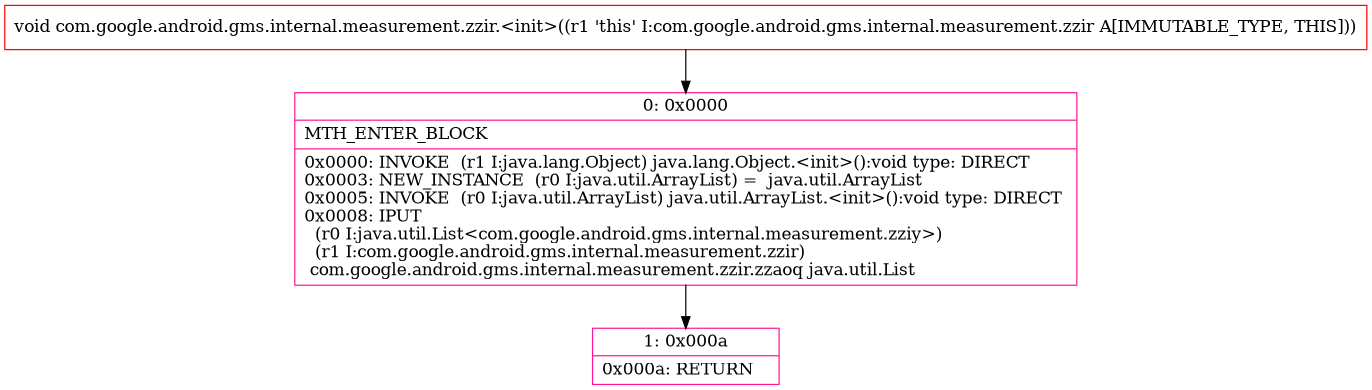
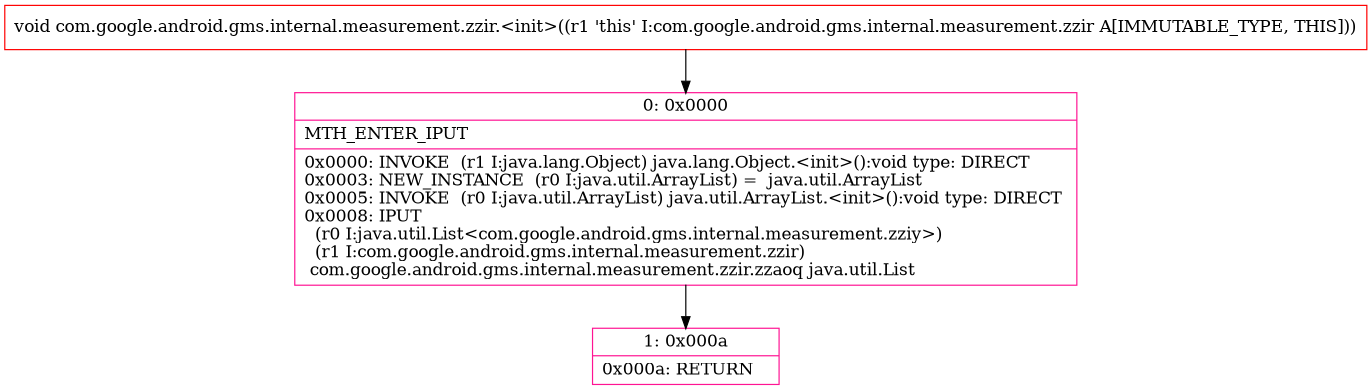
node "0: 0x0000": text "MTH_ENTER_BLOCK" -> "MTH_ENTER_IPUT"
